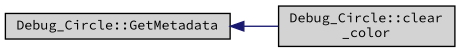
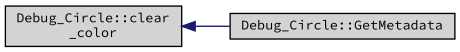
edge "Debug_Circle::clear _color" -> "Debug_Circle::GetMetadata": reversed
